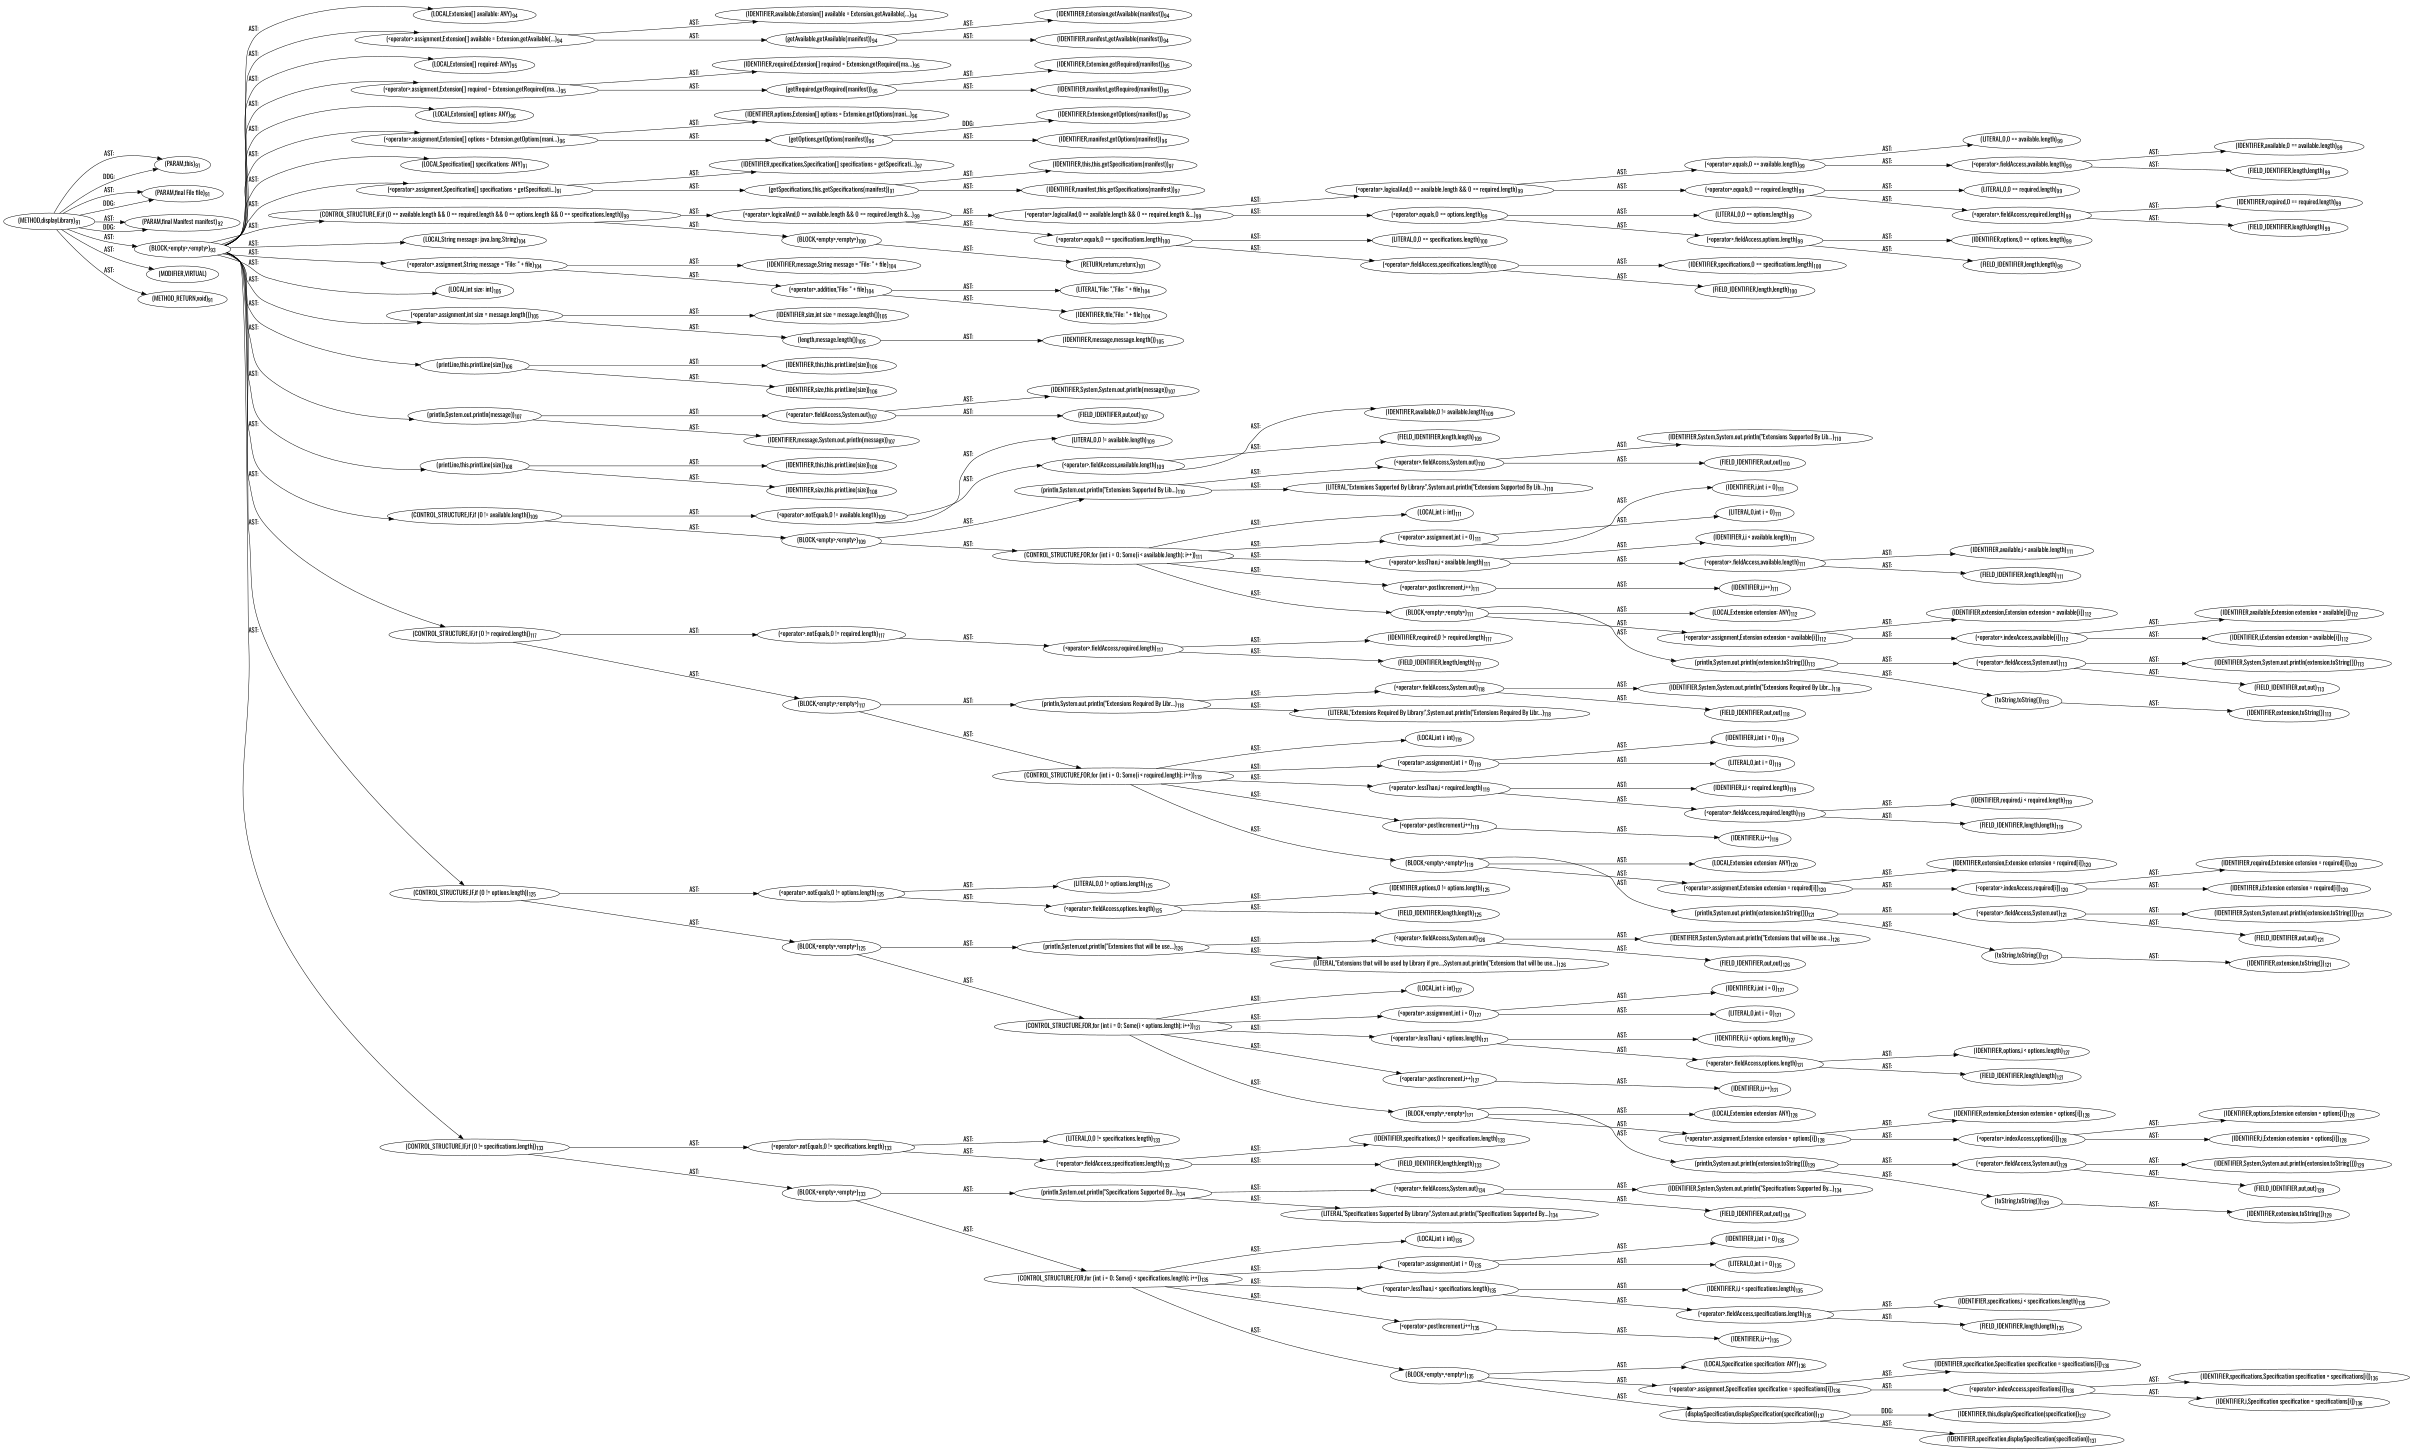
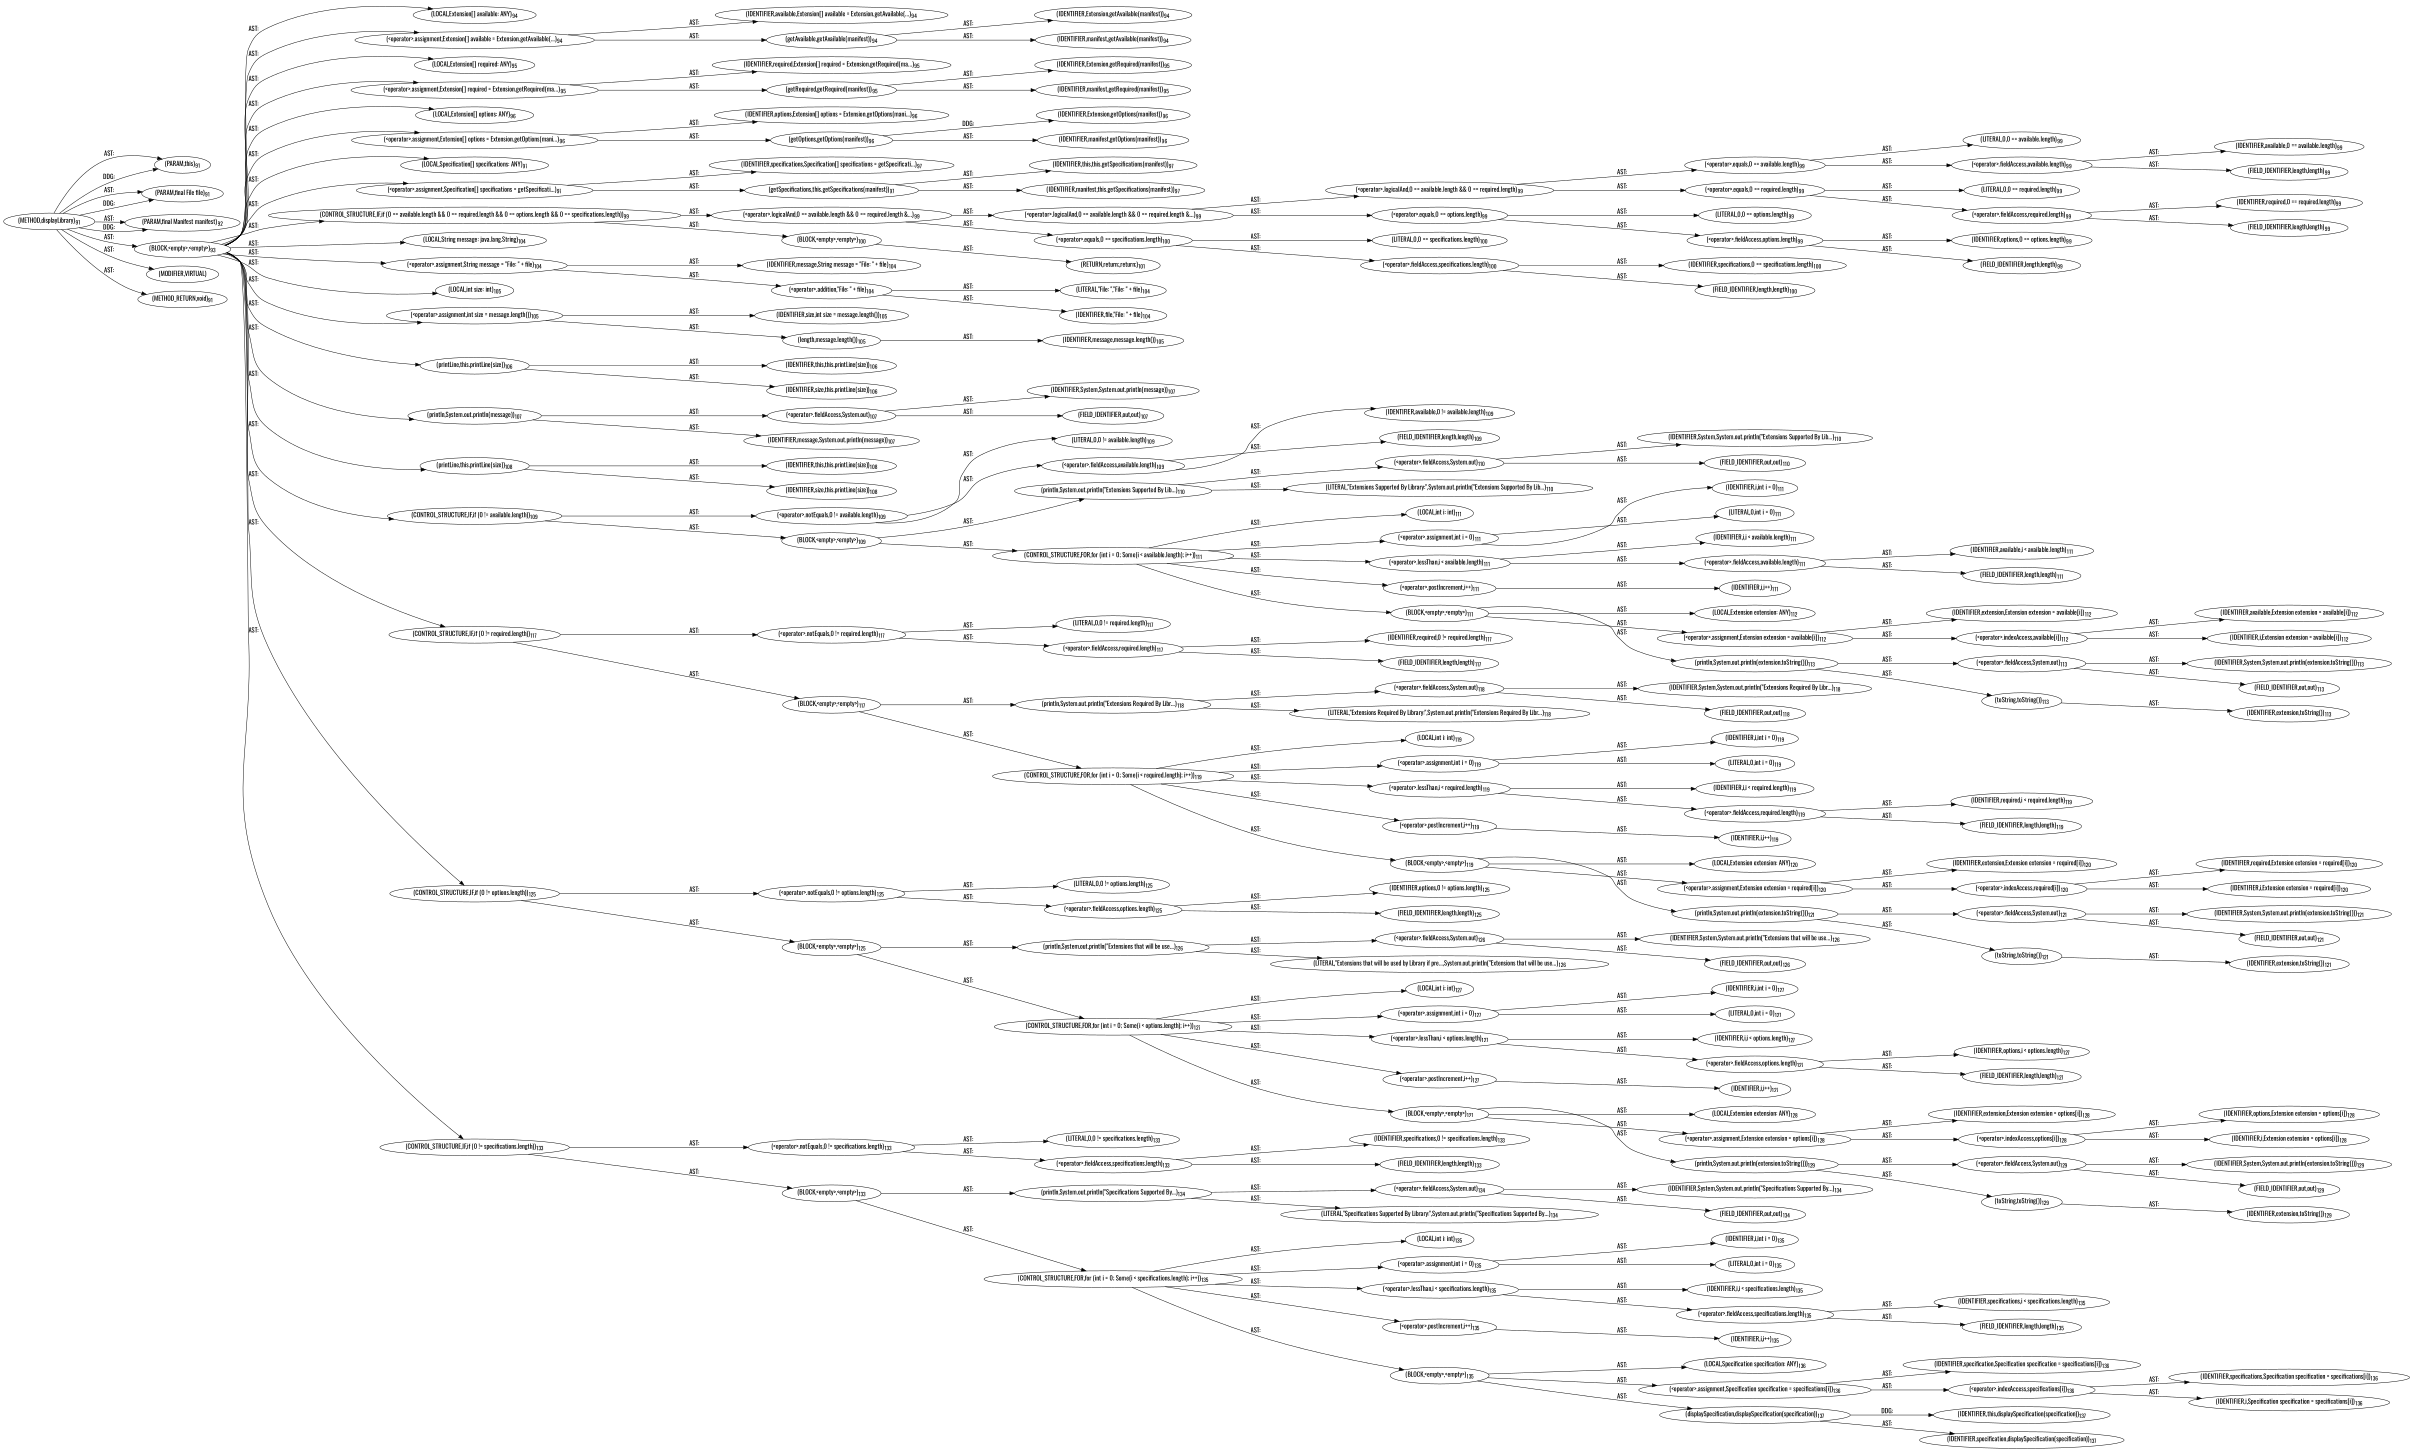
node "(LITERAL,0,0 != required.length)": added
